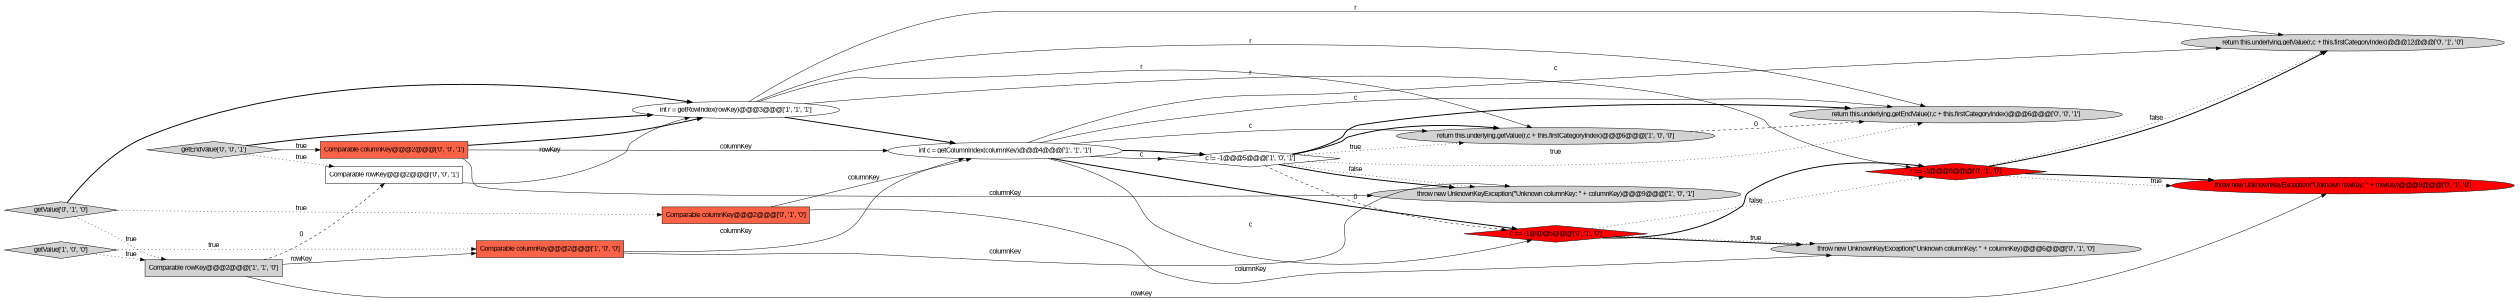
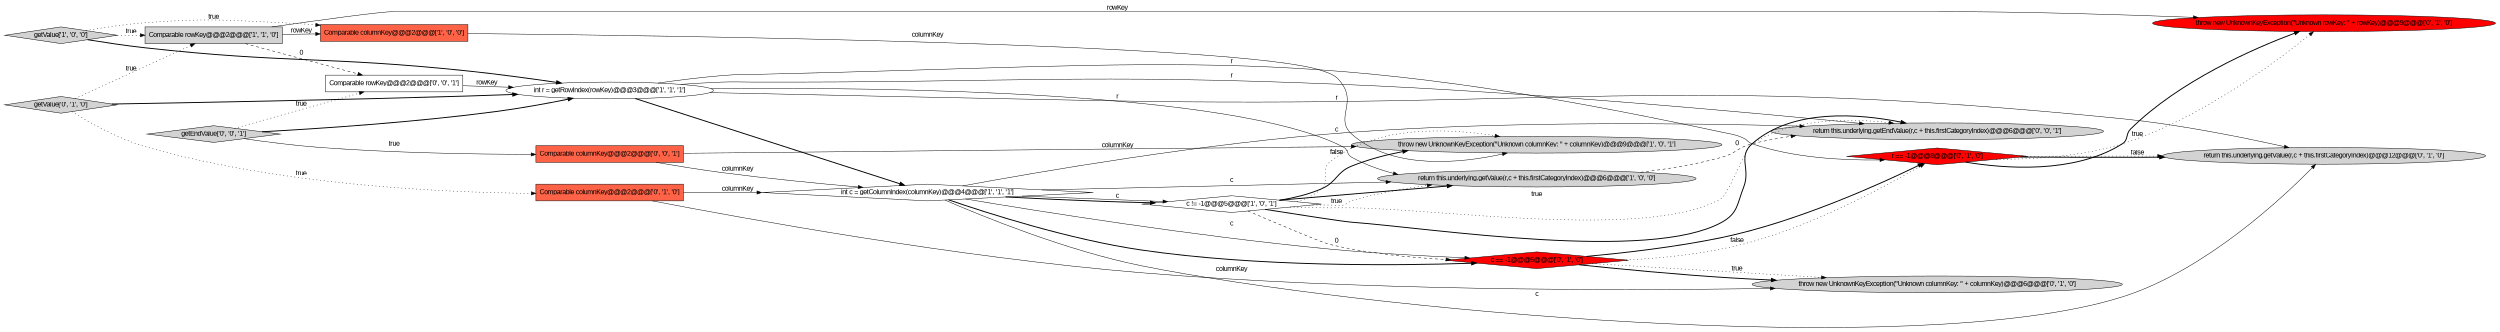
edge "Comparable columnKey@@@2@@@['0', '0', '1']" -> "int r = getRowIndex(rowKey)@@@3@@@['1', '1', '1']": now "getValue['1', '0', '0']" -> "int r = getRowIndex(rowKey)@@@3@@@['1', '1', '1']"
node "int c = getColumnIndex(columnKey)@@@4@@@['1', '1', '1']": shape ellipse -> diamond
edge "Comparable columnKey@@@2@@@['1', '0', '0']" -> "int c = getColumnIndex(columnKey)@@@4@@@['1', '1', '1']": removed, label "columnKey"
